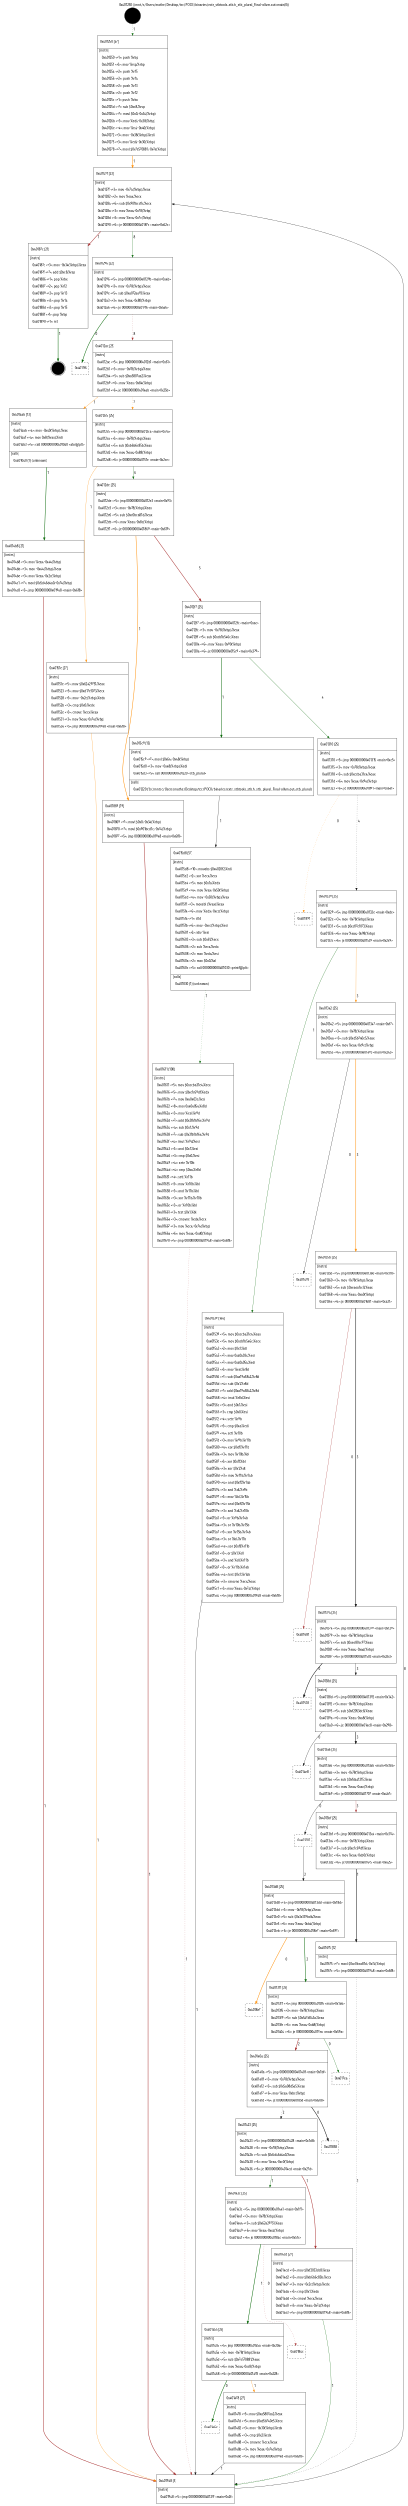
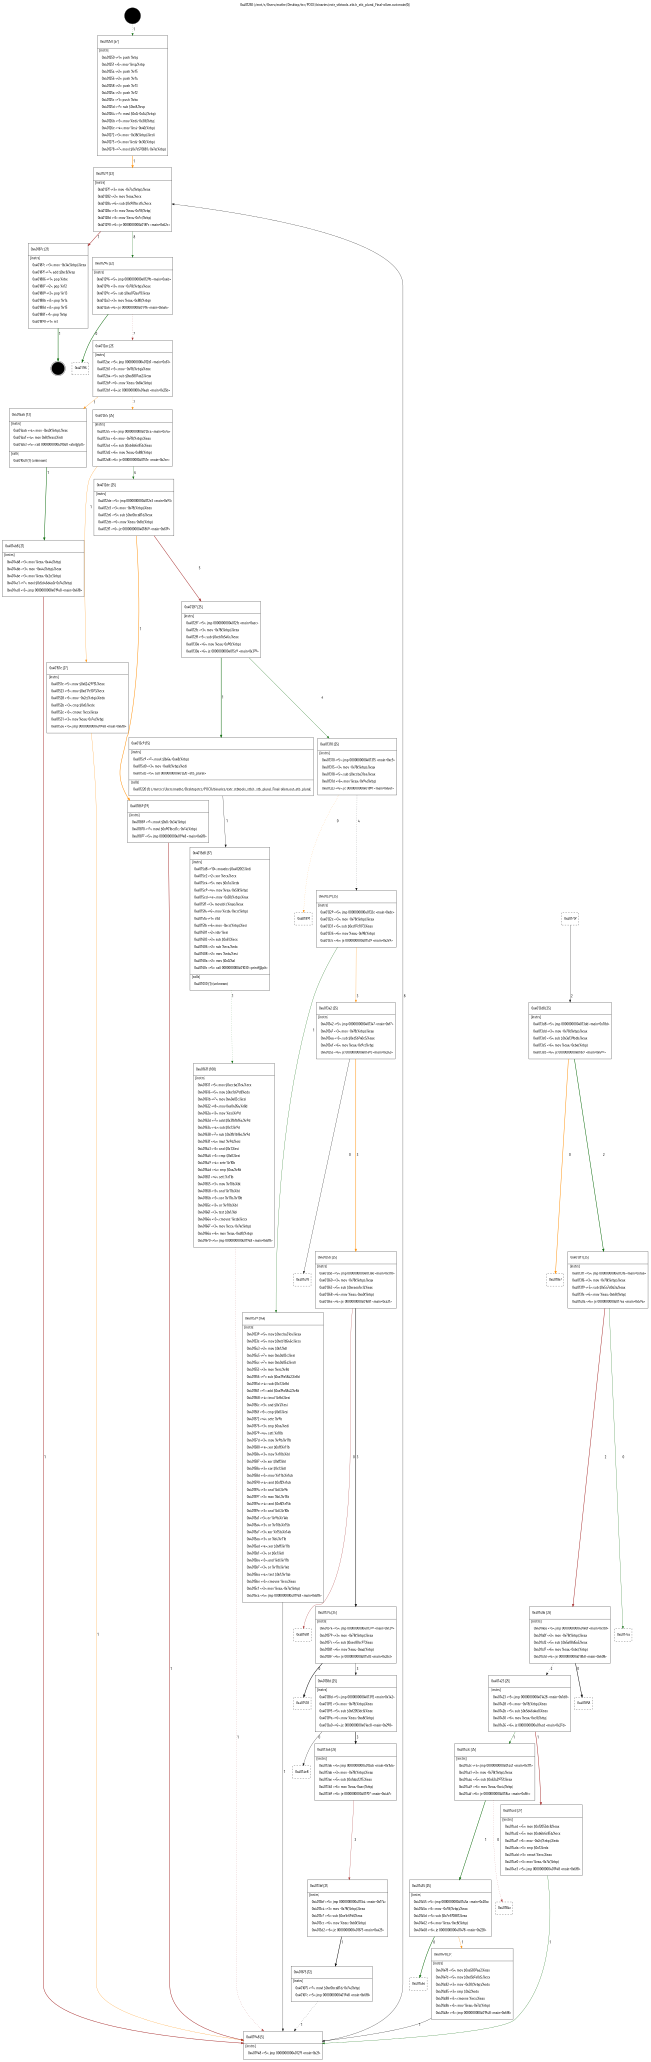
edge "0x401296 [22]" -> "0x4012ac [25]": label " 8" -> " 7"
edge "0x4013a6 [25]" -> "0x401707": removed, label "0"
